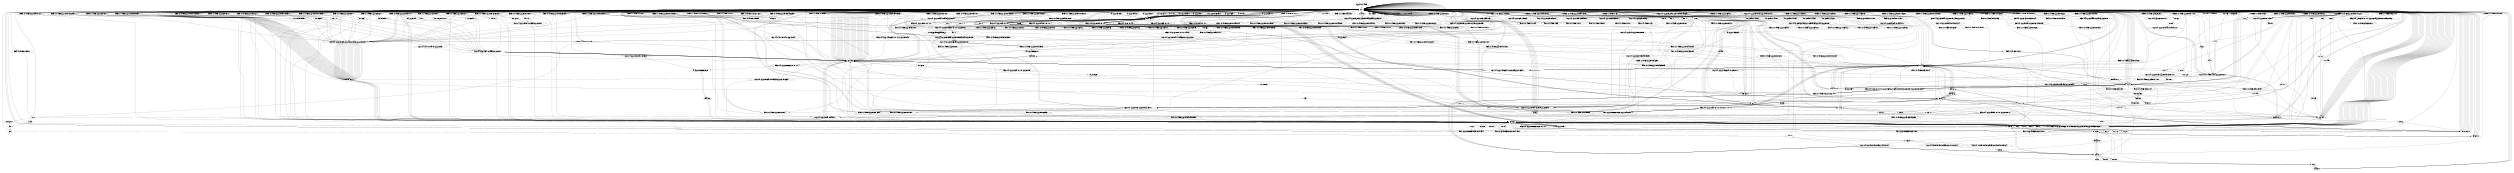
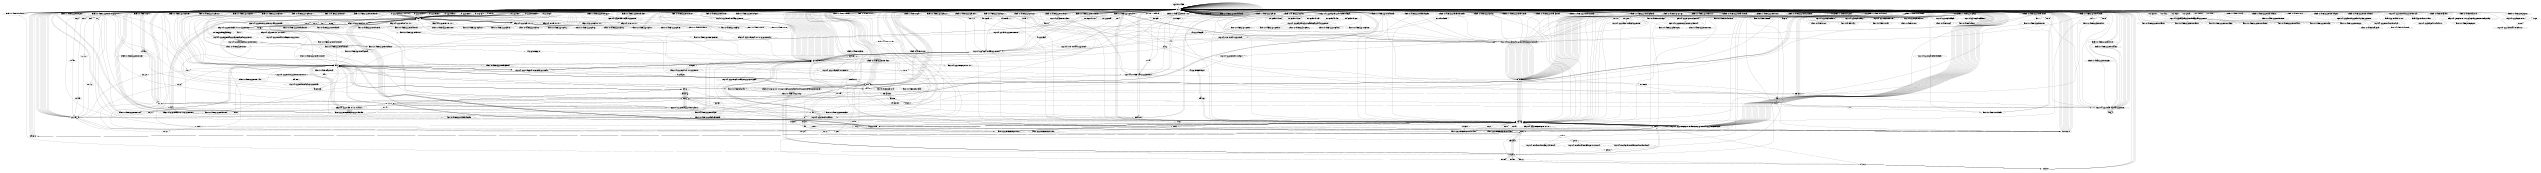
node "return": added
